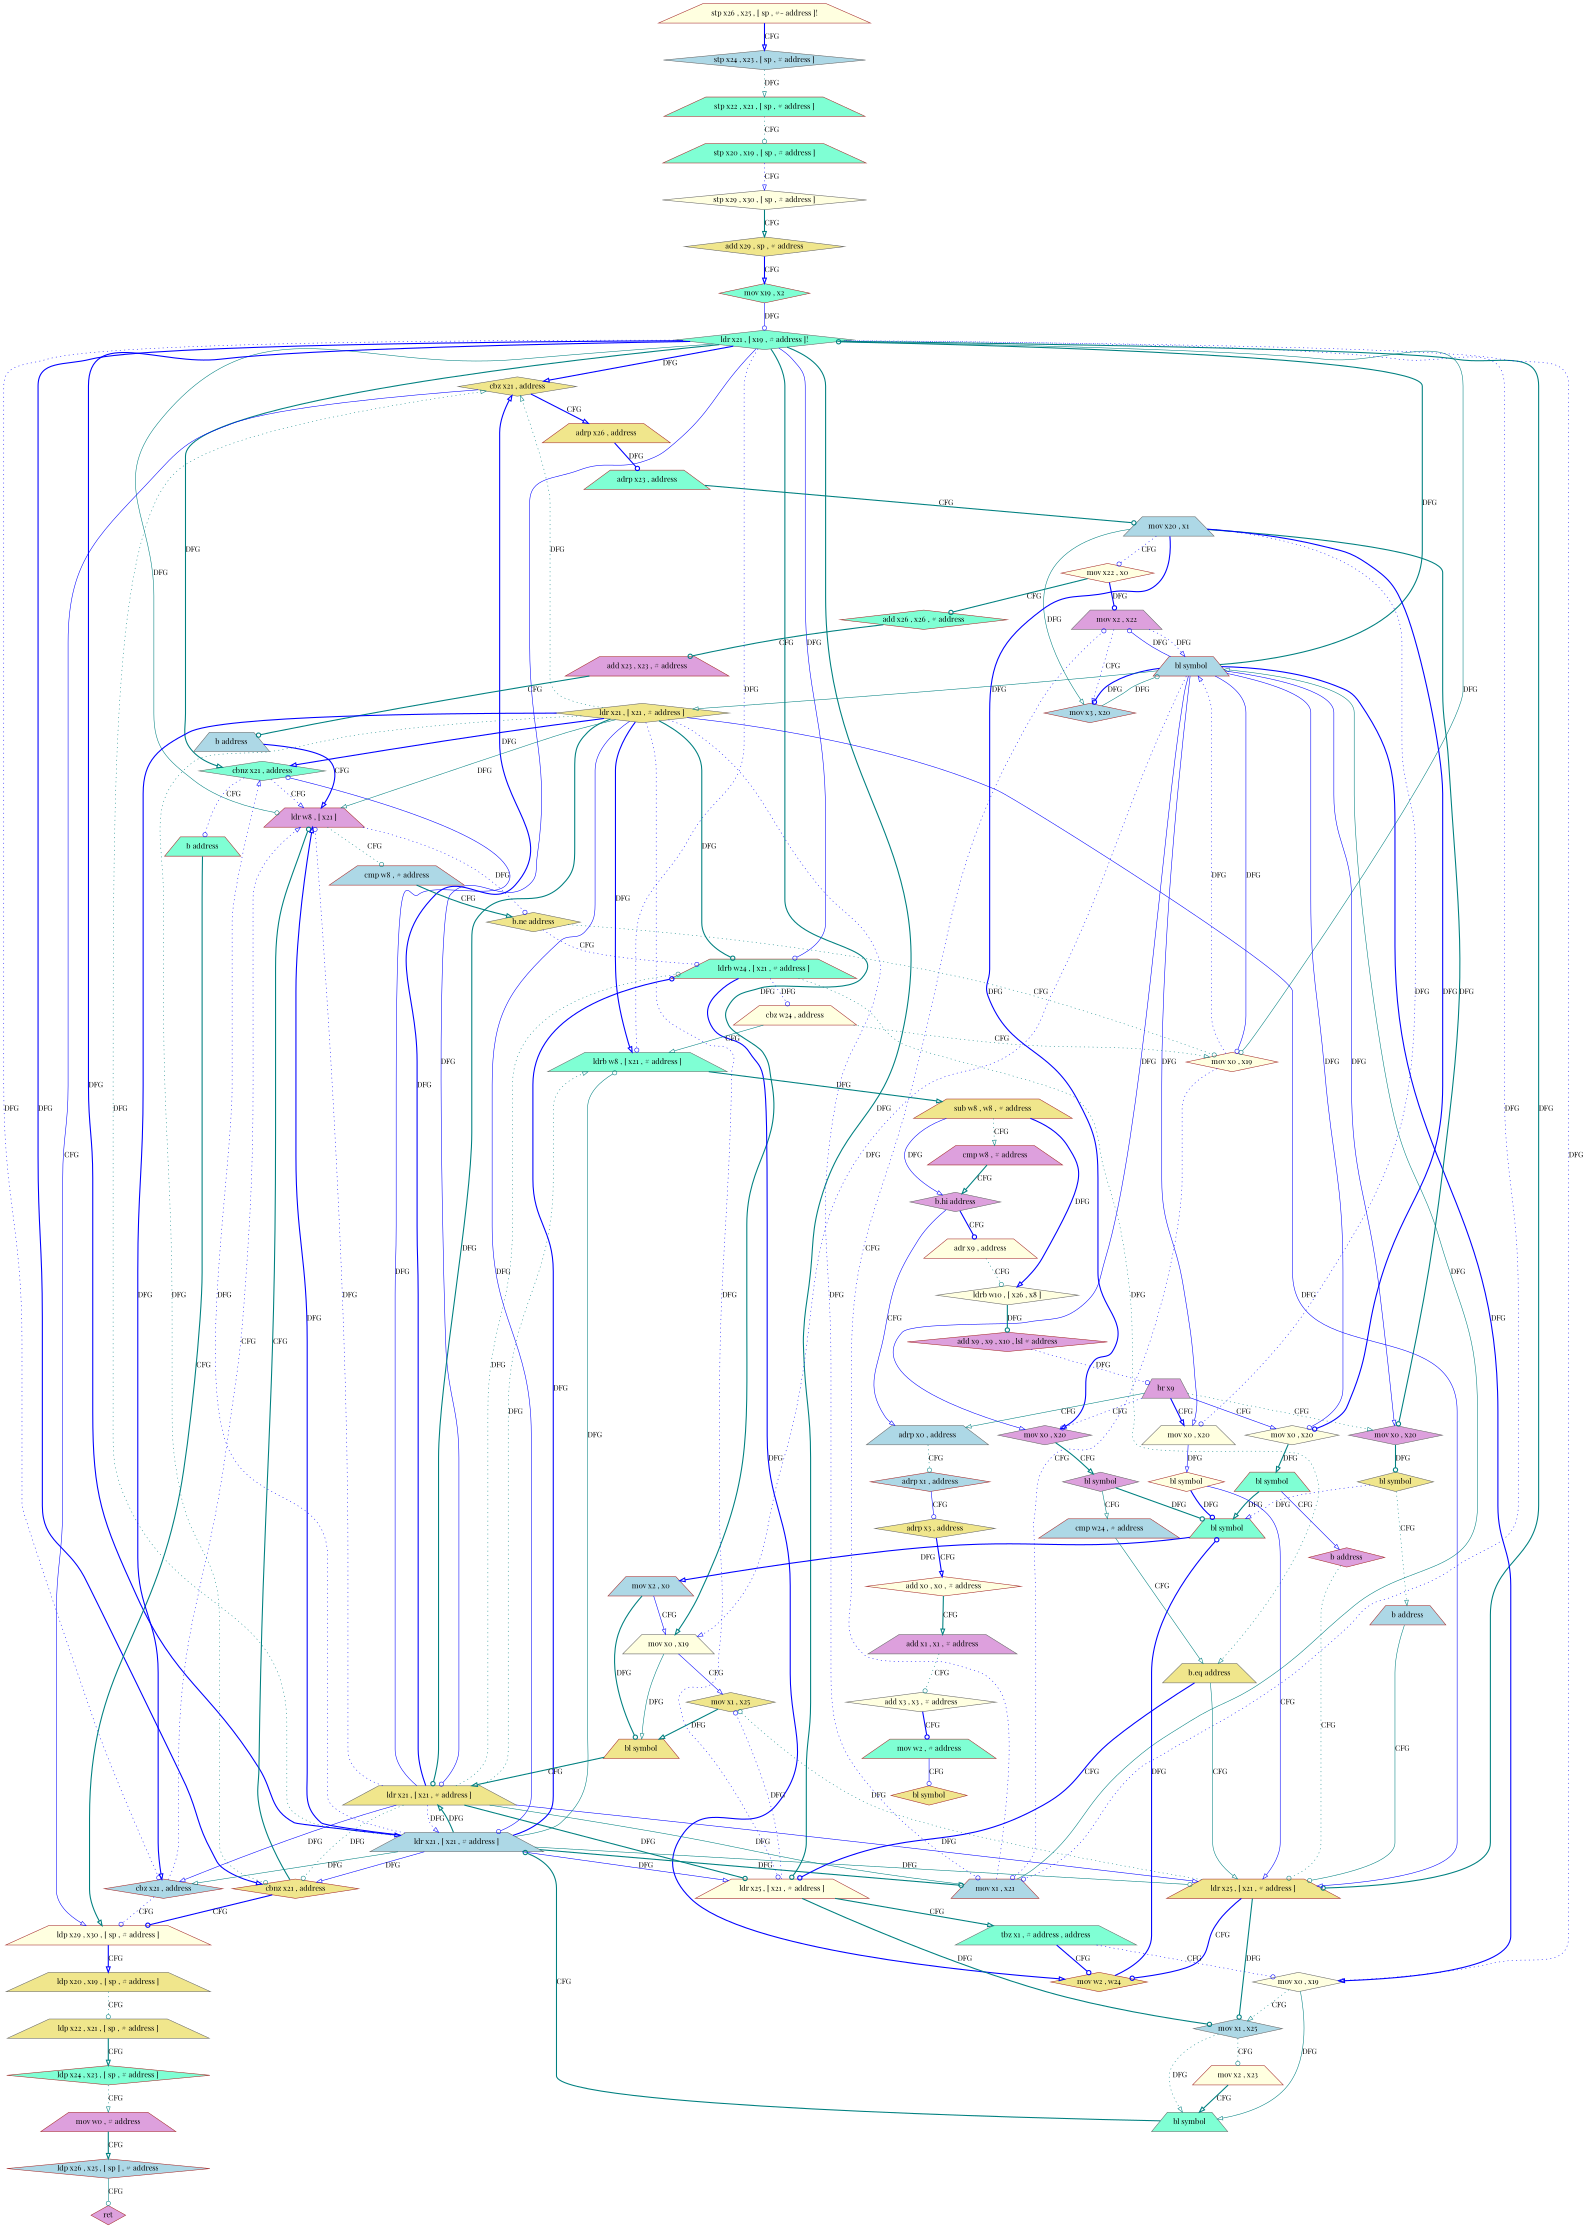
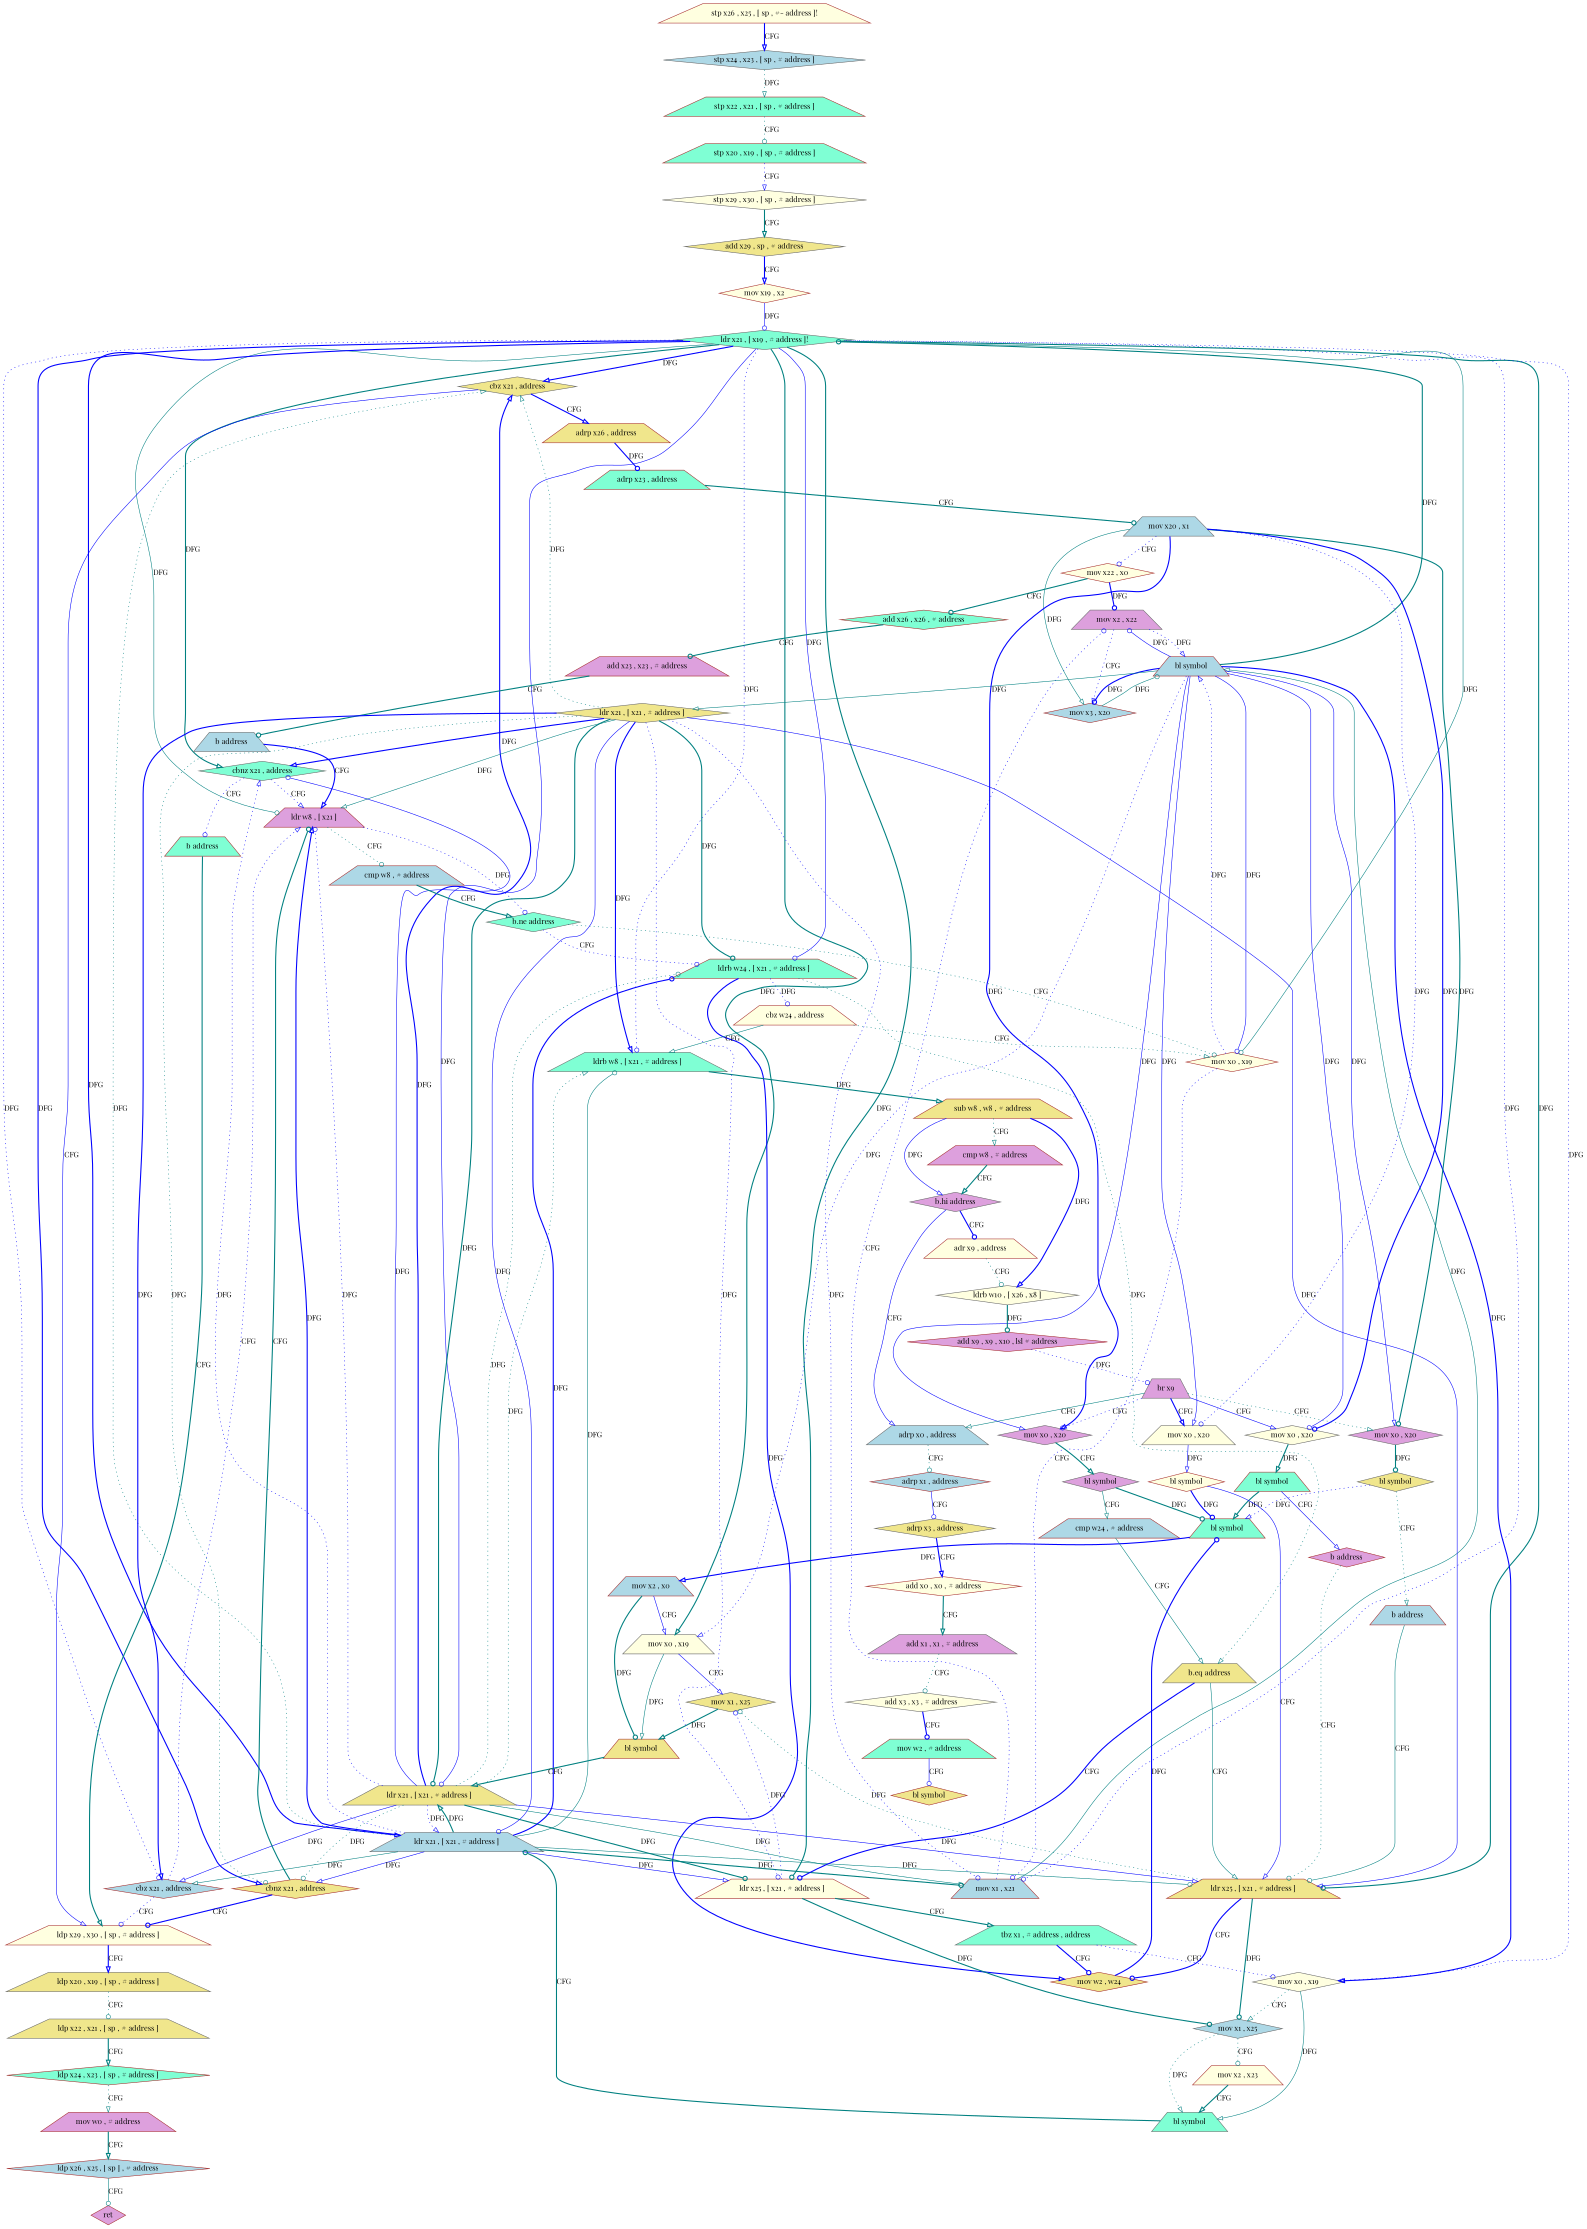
node "mov x19 , x2": fillcolor aquamarine -> lightyellow
node "b.ne address": fillcolor khaki -> aquamarine
